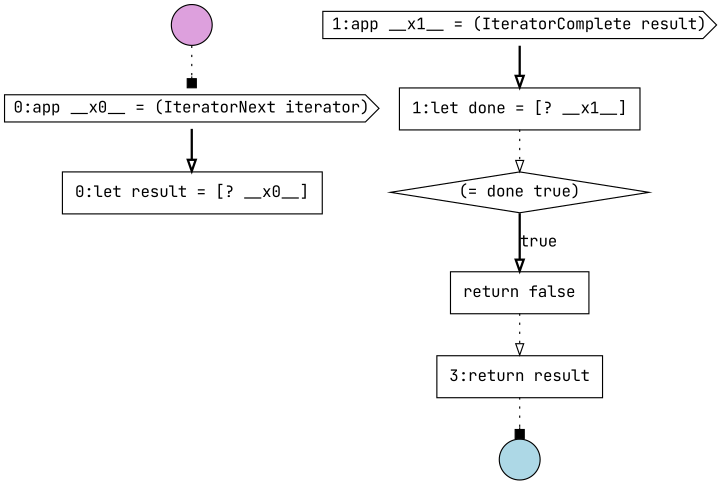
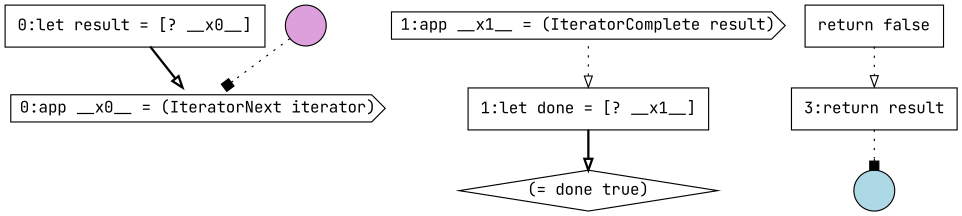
edge "1:app __x1__ = (IteratorComplete result)" -> "1:let done = [? __x1__]": style bold -> dotted
edge "0:app __x0__ = (IteratorNext iterator)" -> "0:let result = [? __x0__]": reversed
edge "1:let done = [? __x1__]" -> "(= done true)": style dotted -> bold
edge "(= done true)" -> "return false": removed, label "true"
